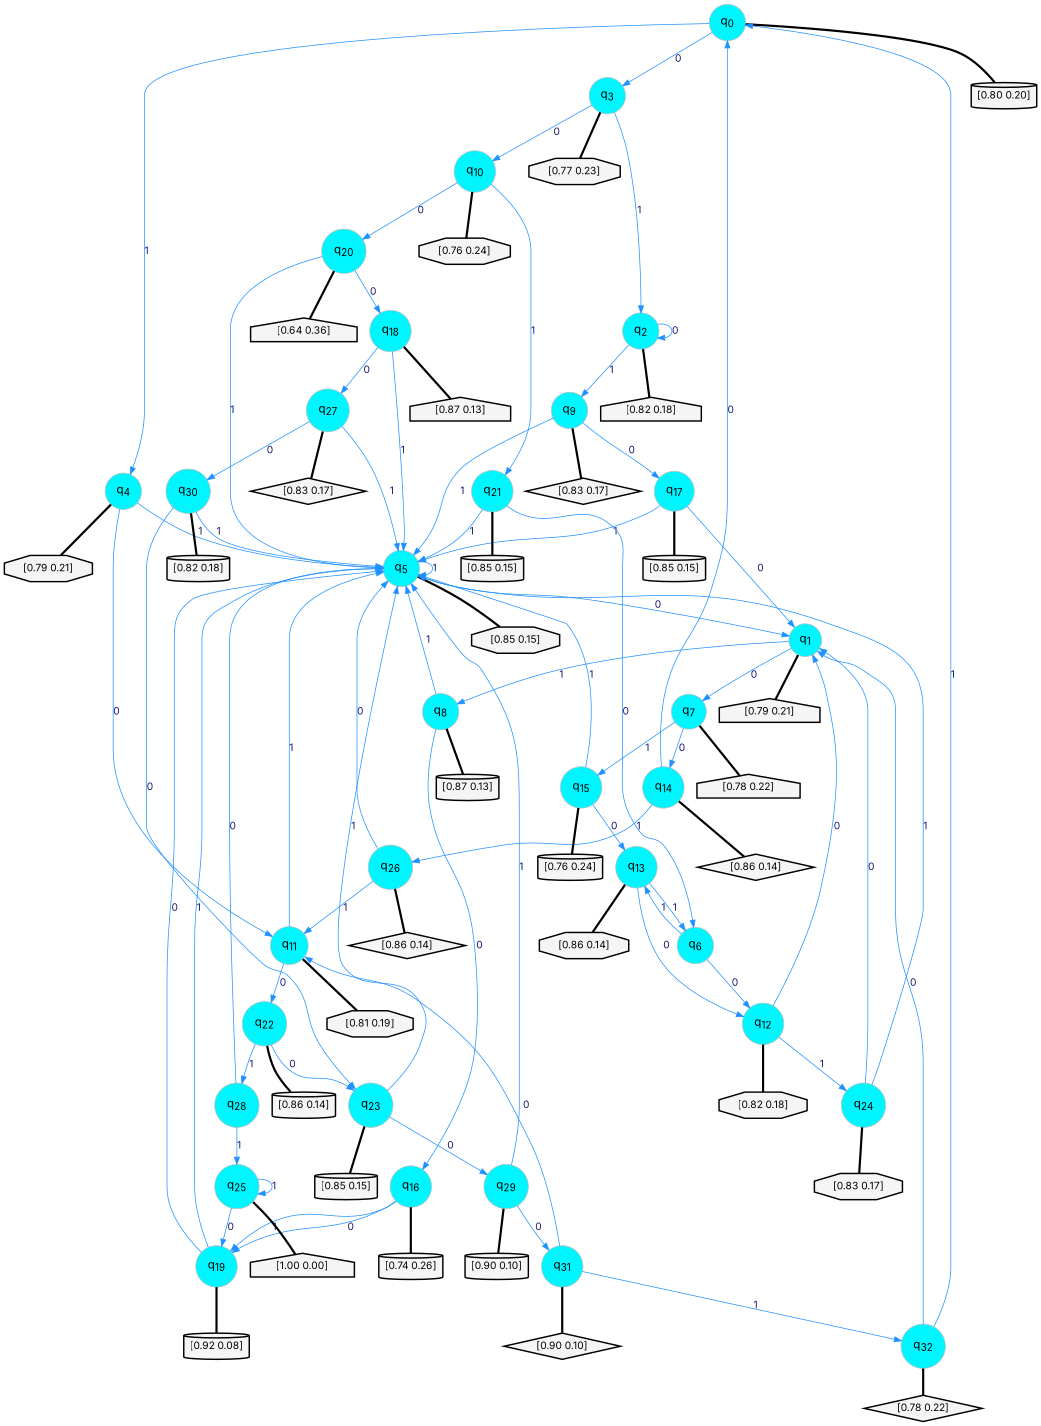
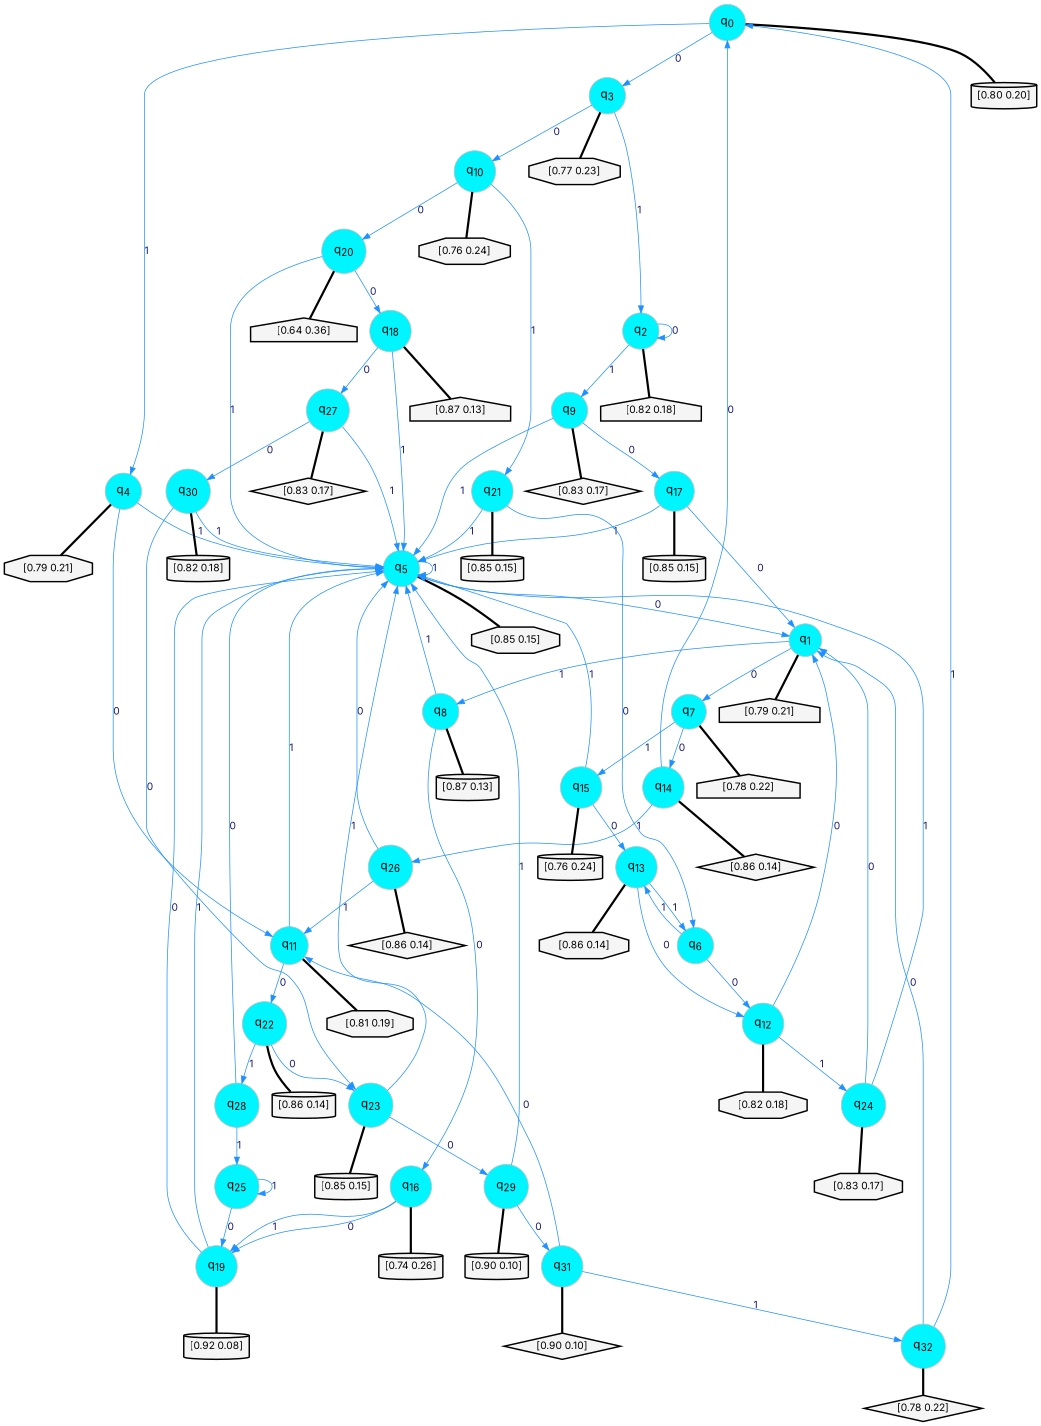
node "[1.00 0.00]": removed
